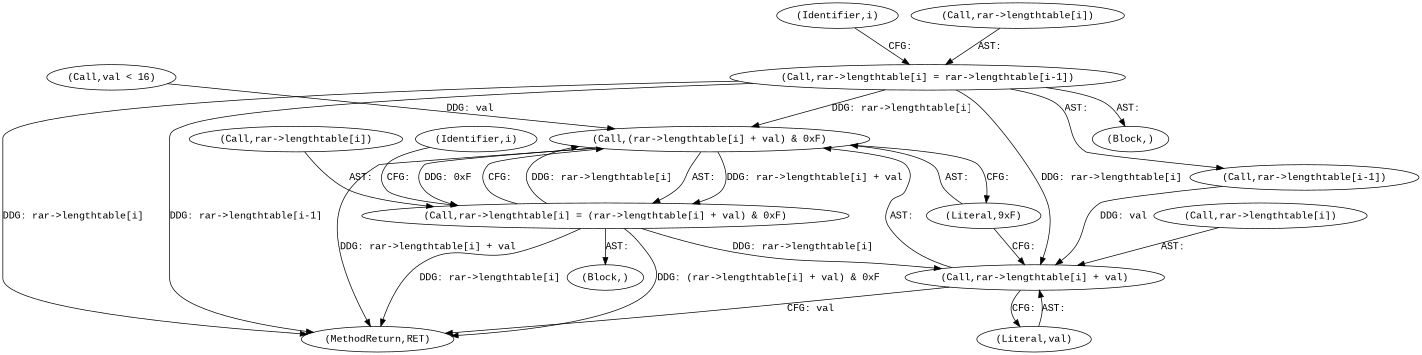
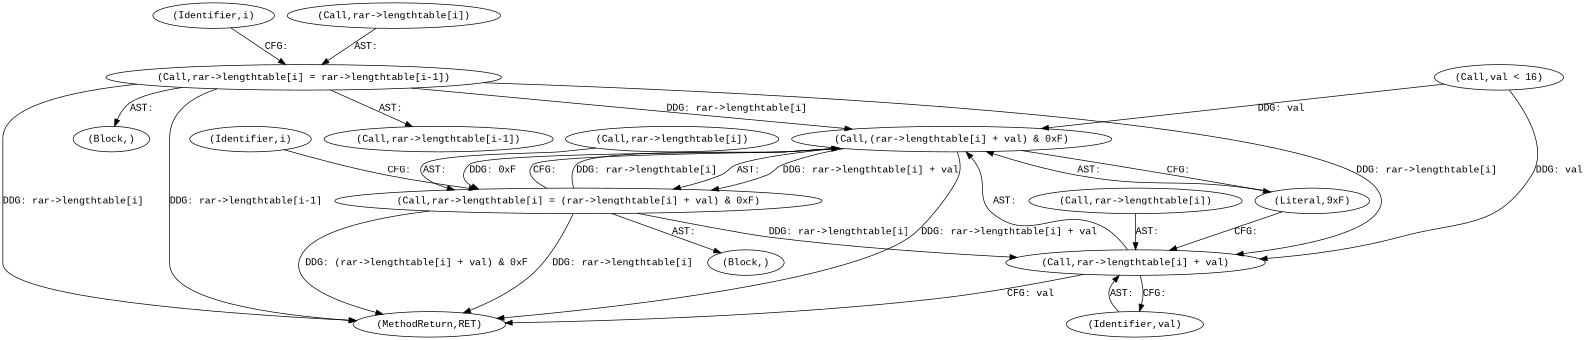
edge "(Call,rar->lengthtable[i-1])" -> "(Call,rar->lengthtable[i] + val)": now "(Call,val < 16)" -> "(Call,rar->lengthtable[i] + val)"
node "(Literal,val)": label "(Literal,val)" -> "(Identifier,val)"
